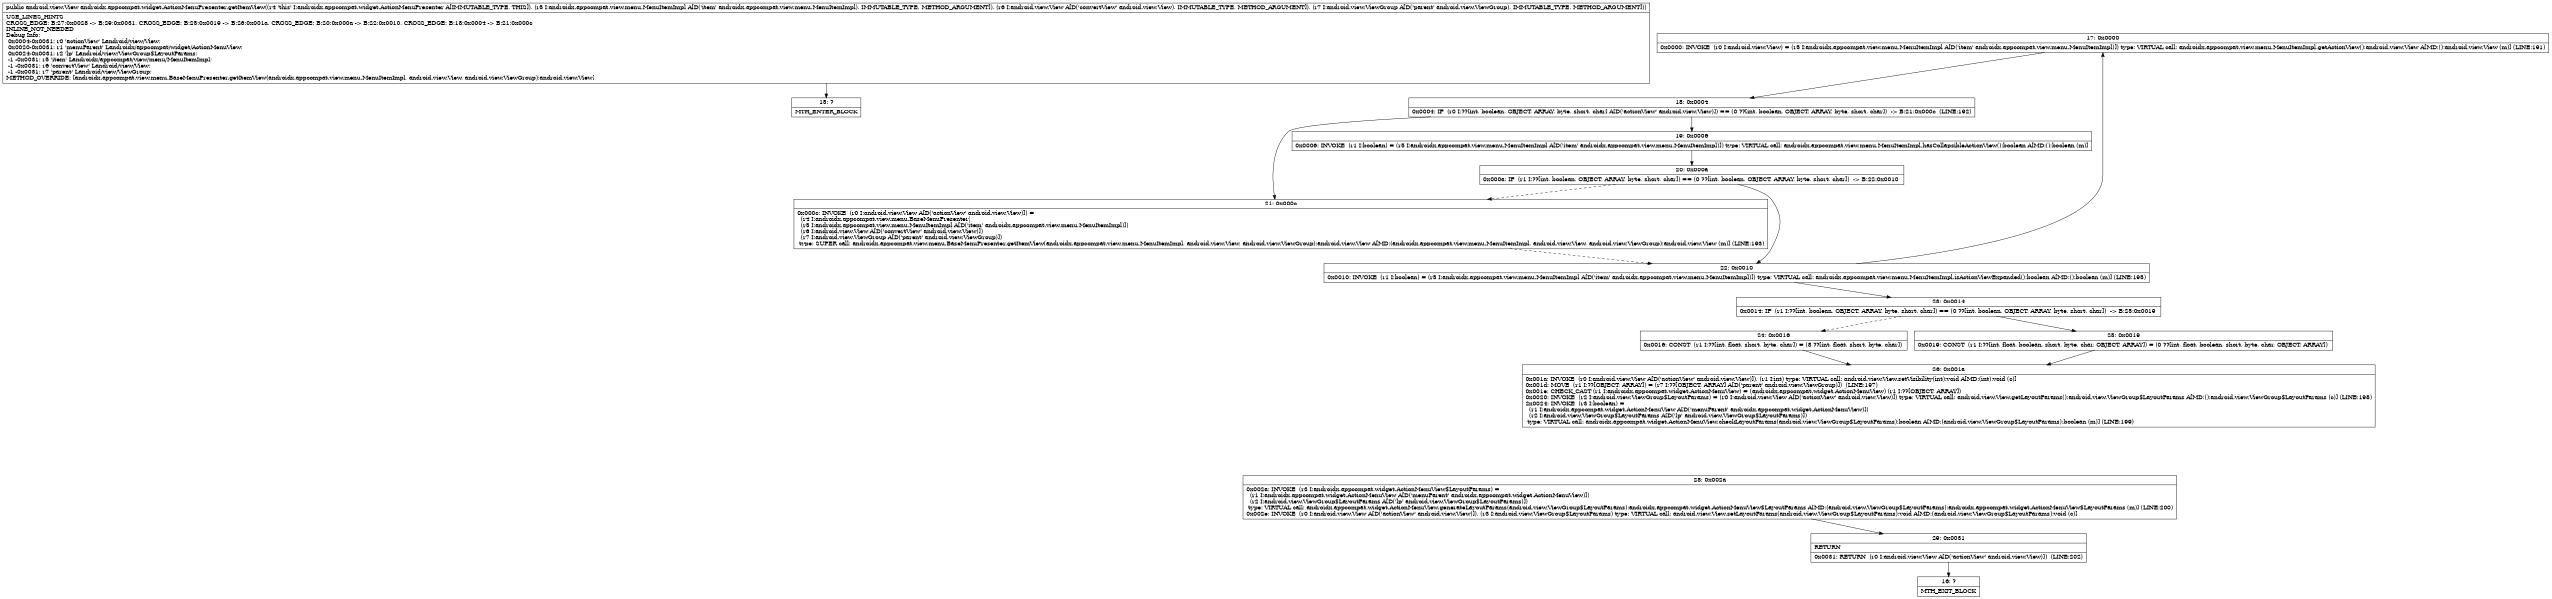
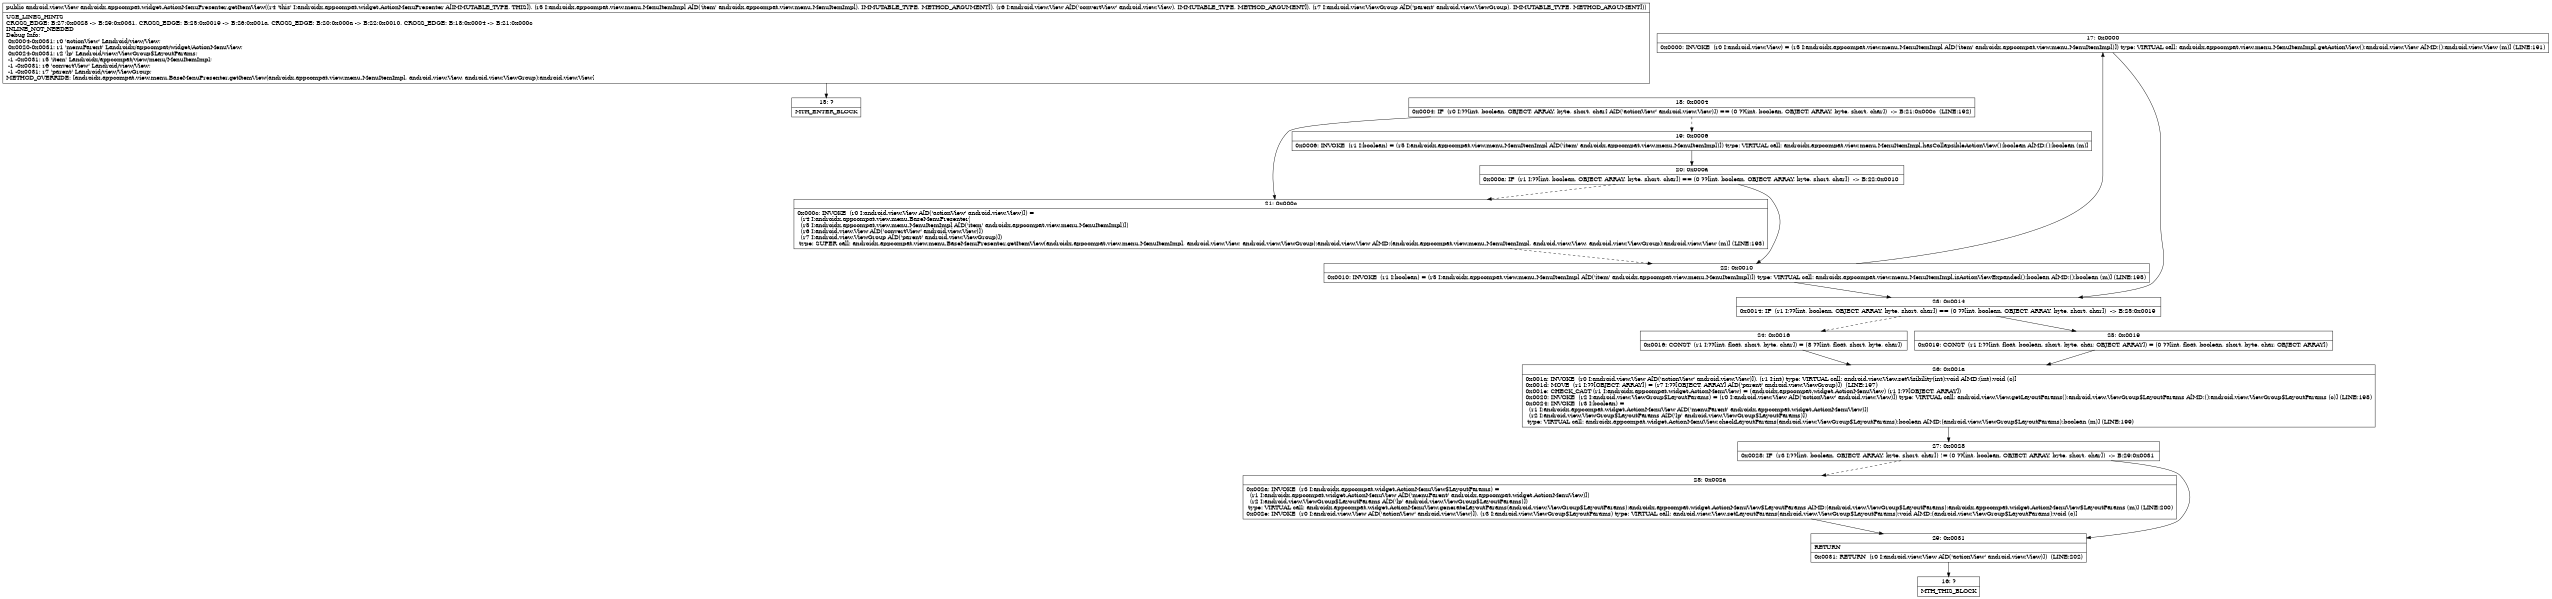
edge "17: 0x0000" -> "18: 0x0004": now "17: 0x0000" -> "23: 0x0014"
edge "18: 0x0004" -> "19: 0x0006": style solid -> dashed
node "26: 0x001a": text "2x0024: INVOKE  (r3 I:boolean) =" -> "0x0024: INVOKE  (r3 I:boolean) ="
node "27: 0x0028": added
node "16: ?": text "MTH_EXIT_BLOCK" -> "MTH_THIS_BLOCK"
